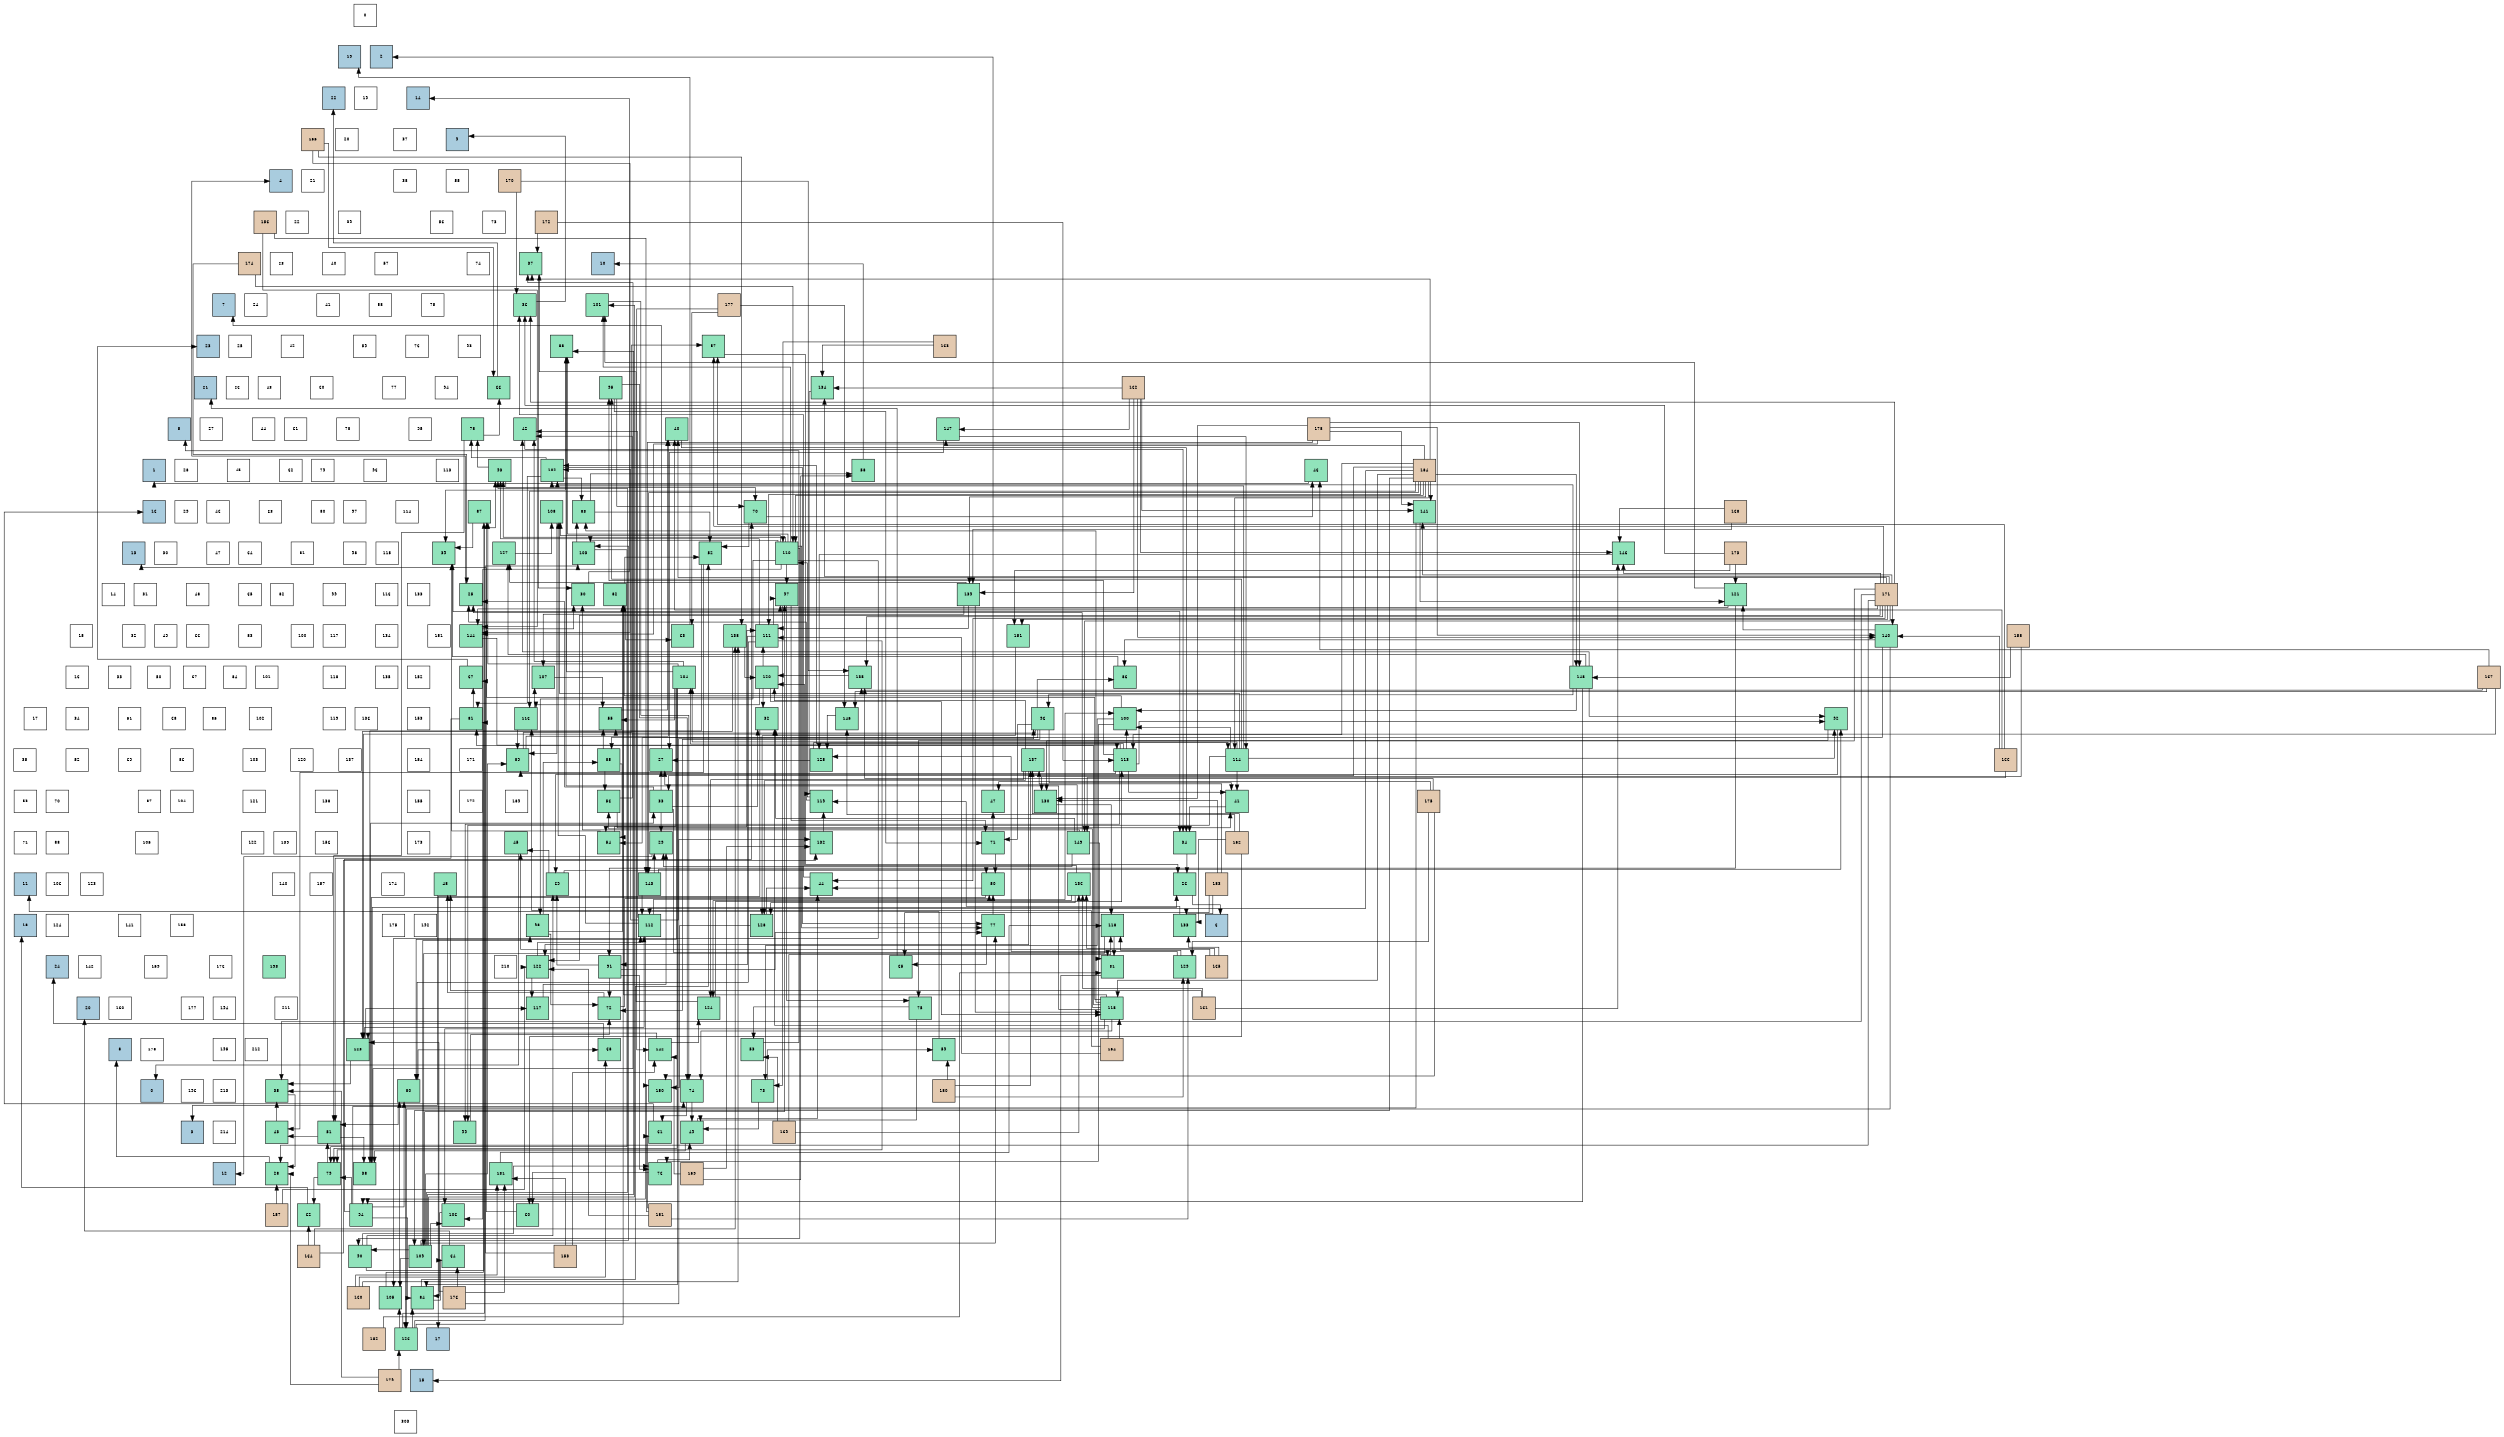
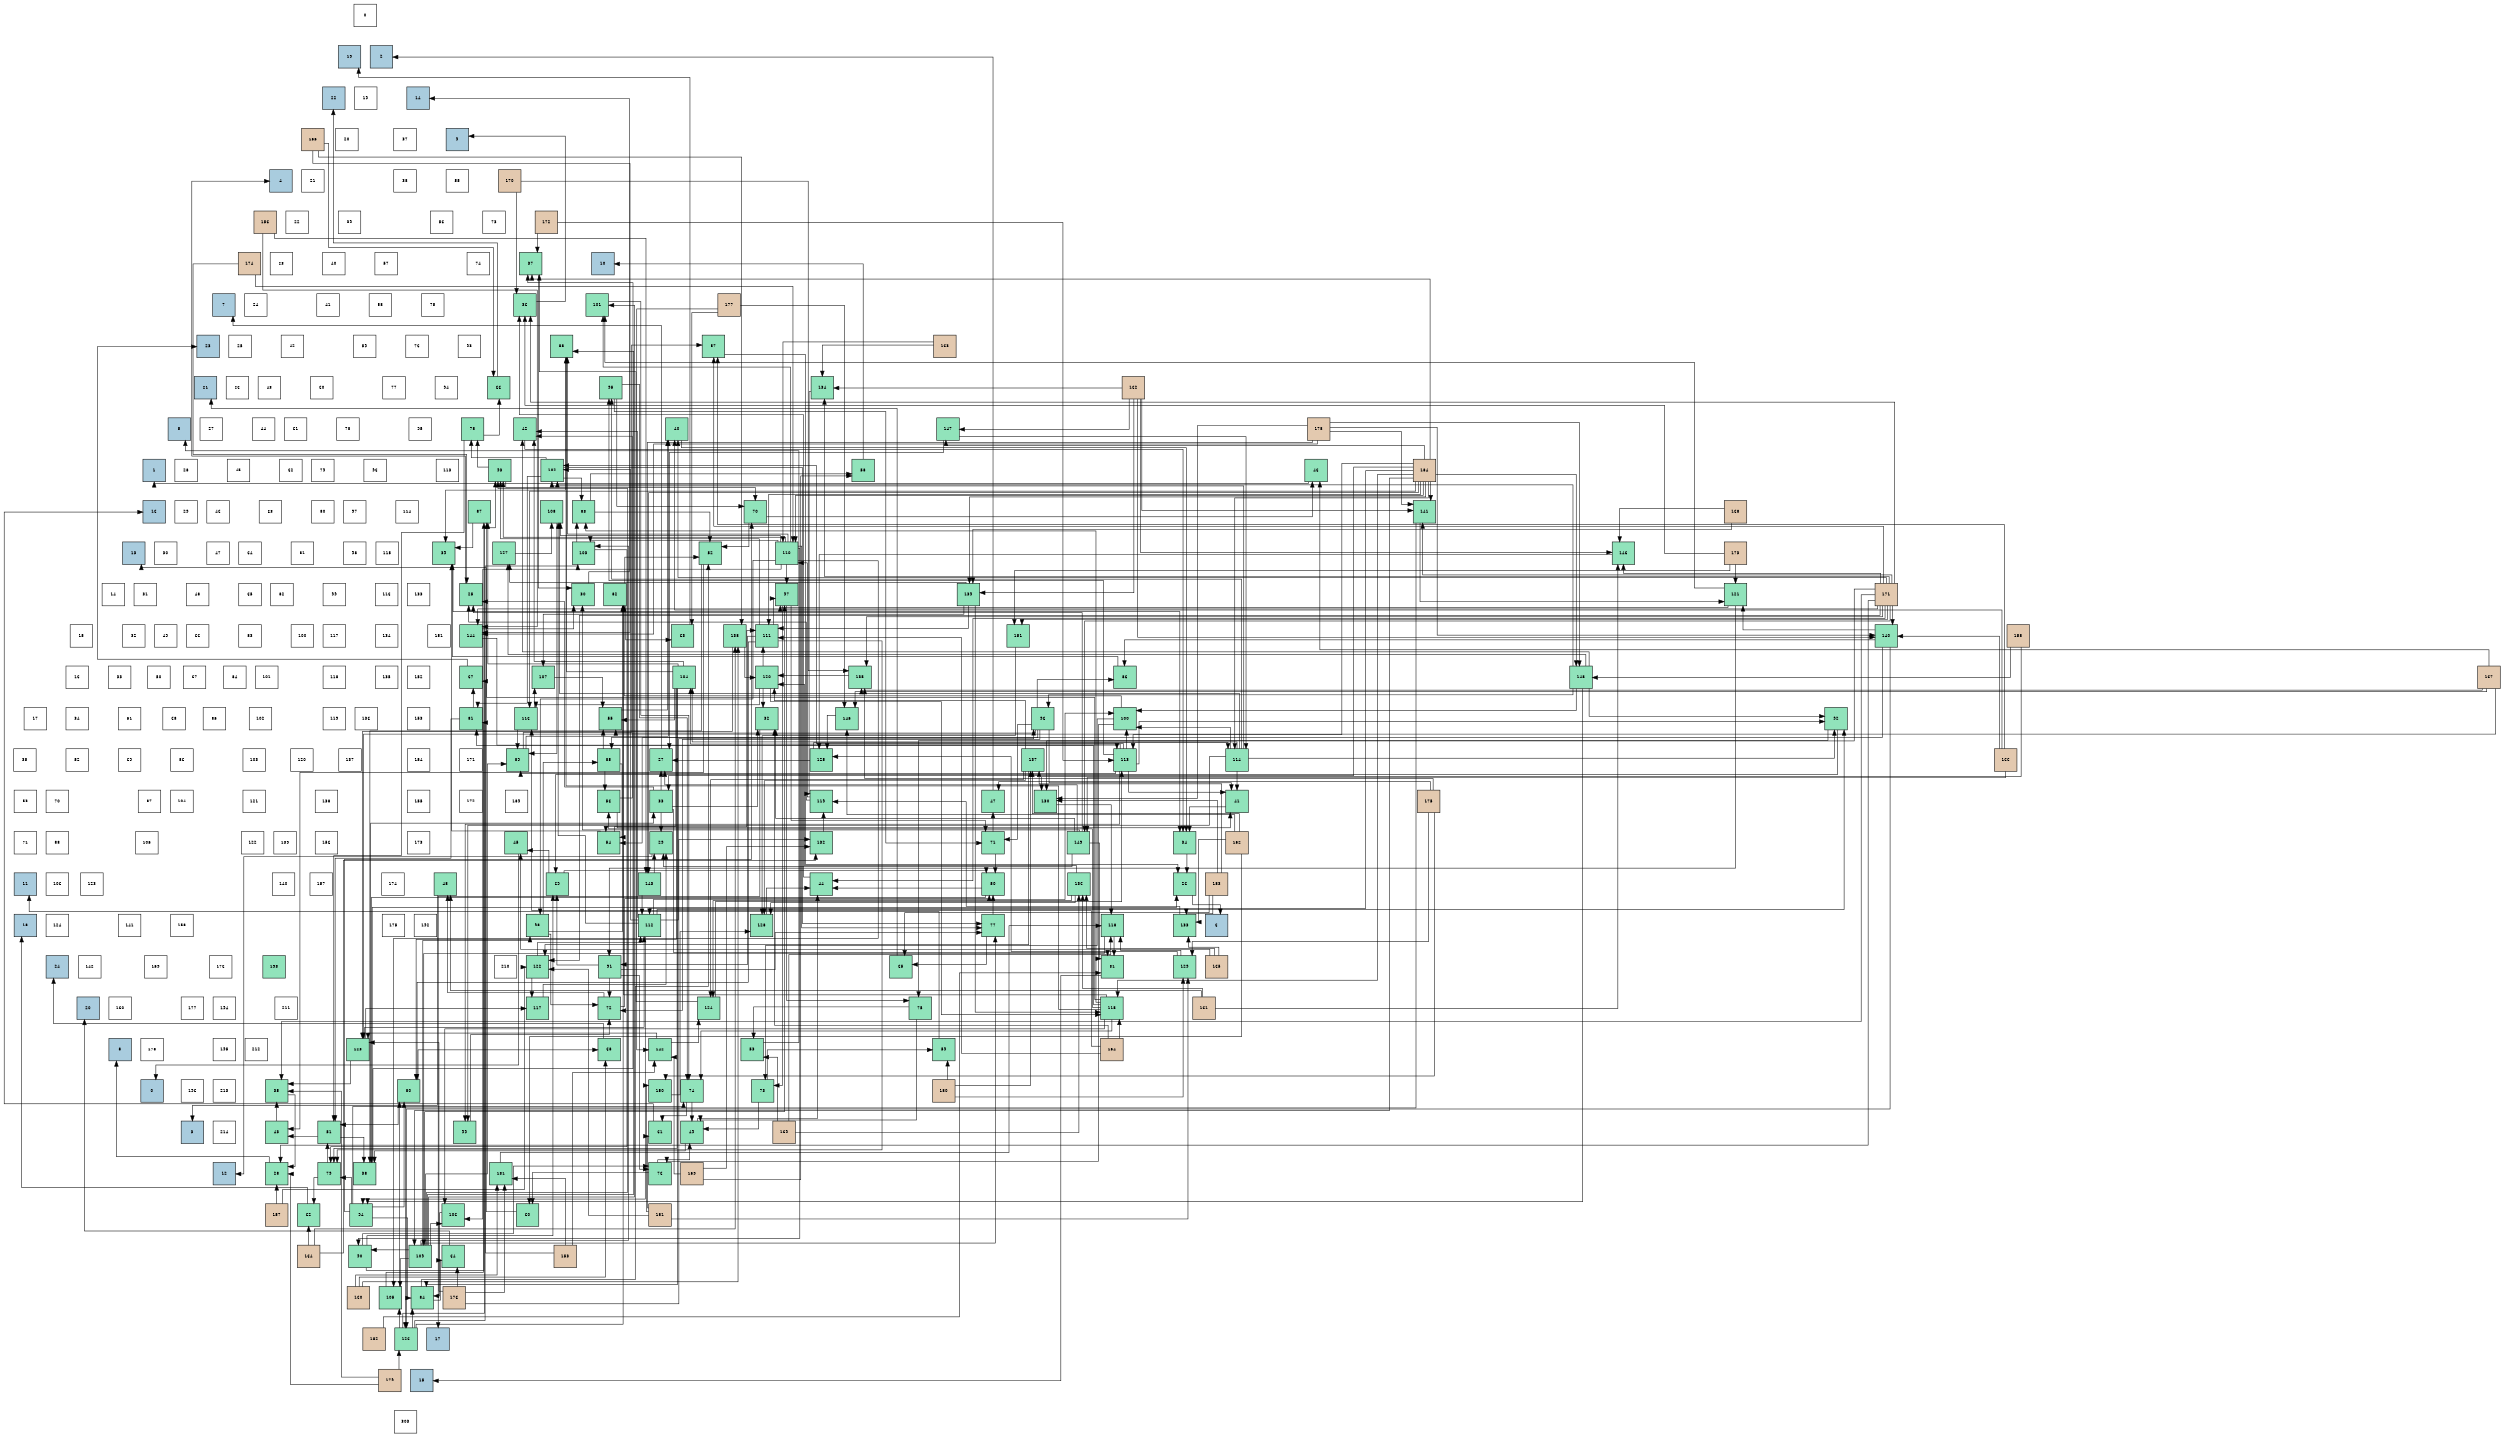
edge "143" -> "92": now "112" -> "92"
edge "128" -> "150": reversed
